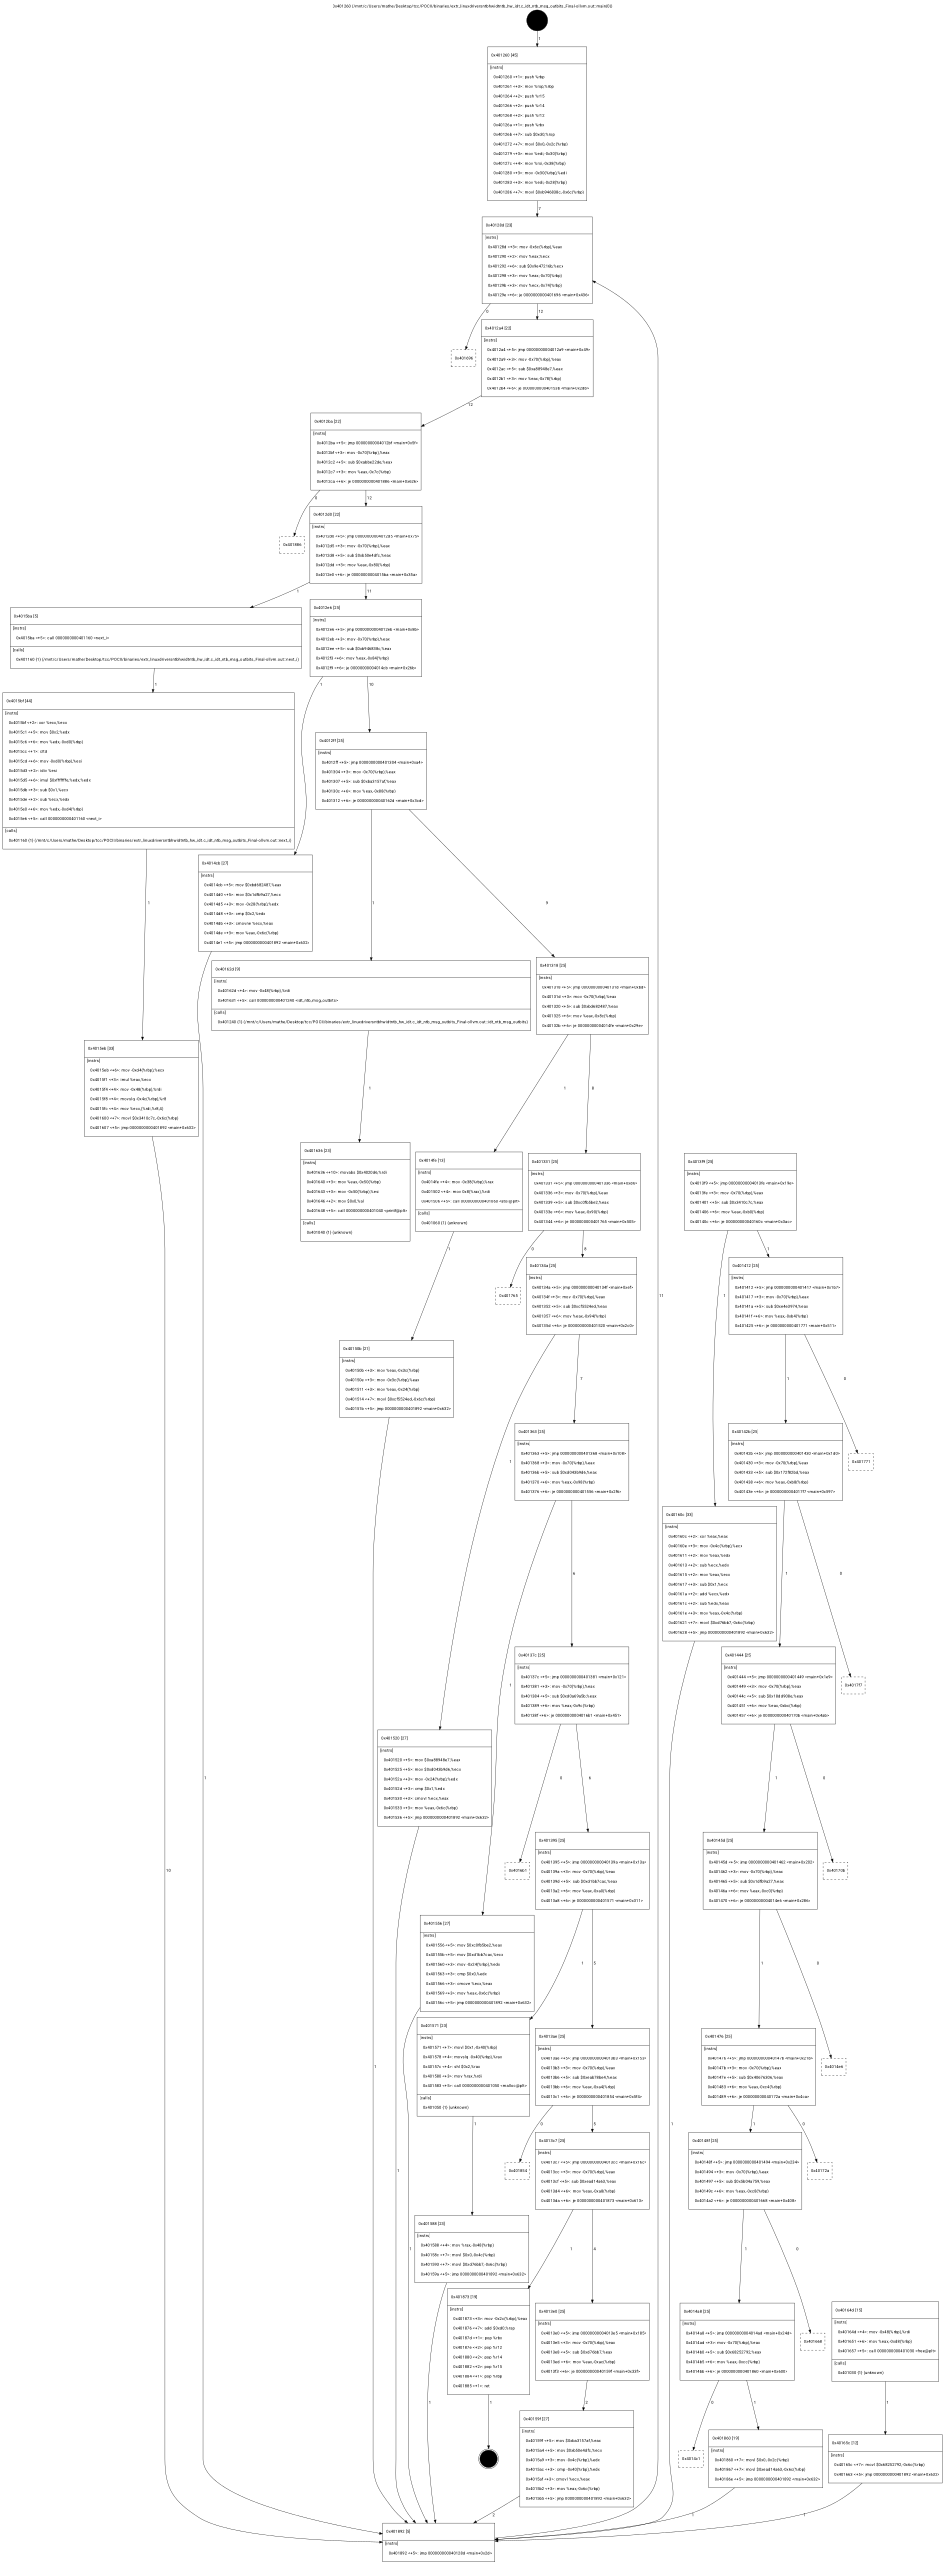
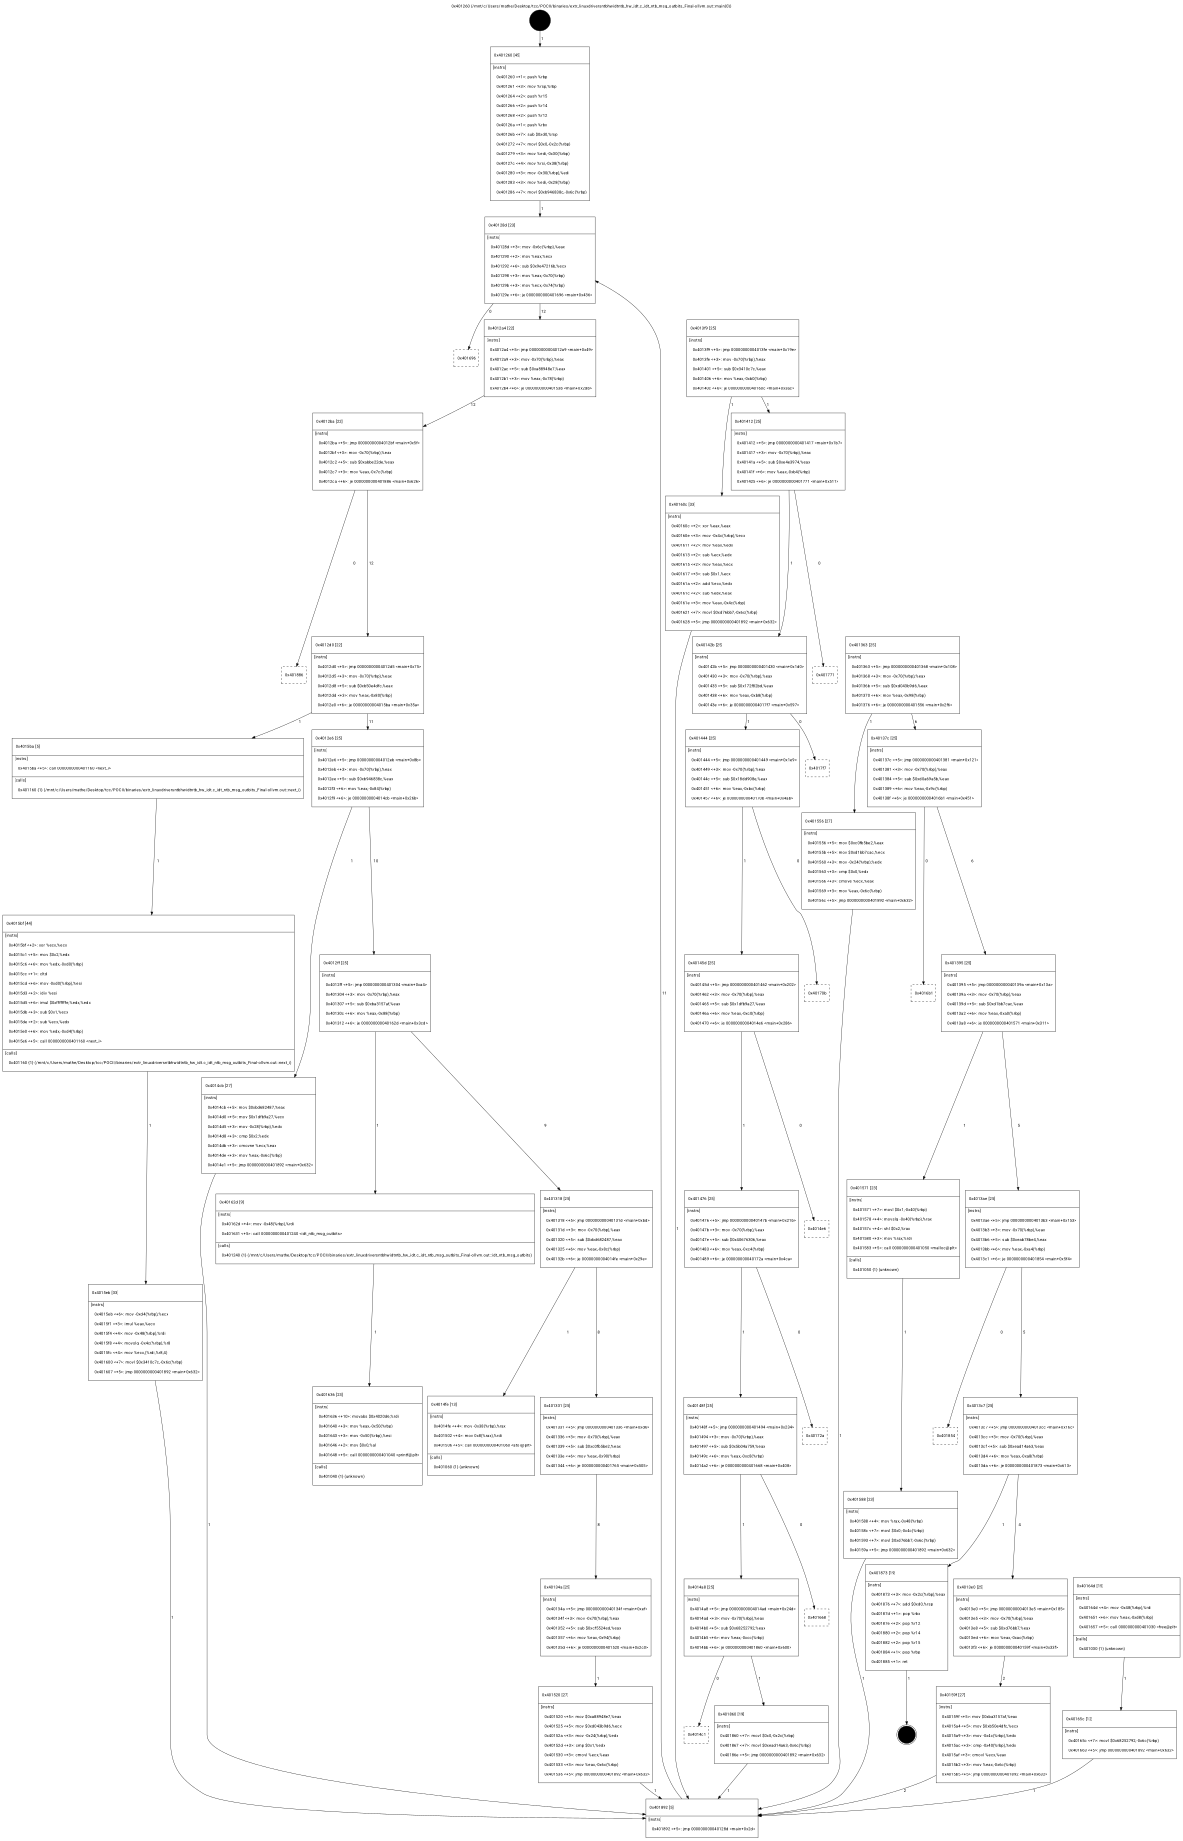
edge "0x401260 [45]" -> "0x40128d [23]": label " 7" -> " 1"
node "0x401765": removed
edge "0x40134a [25]" -> "0x401363 [25]": removed, label "7"
node "0x40150b [21]": removed
edge "0x4015eb [33]" -> "0x401892 [5]": label " 10" -> " 1"
